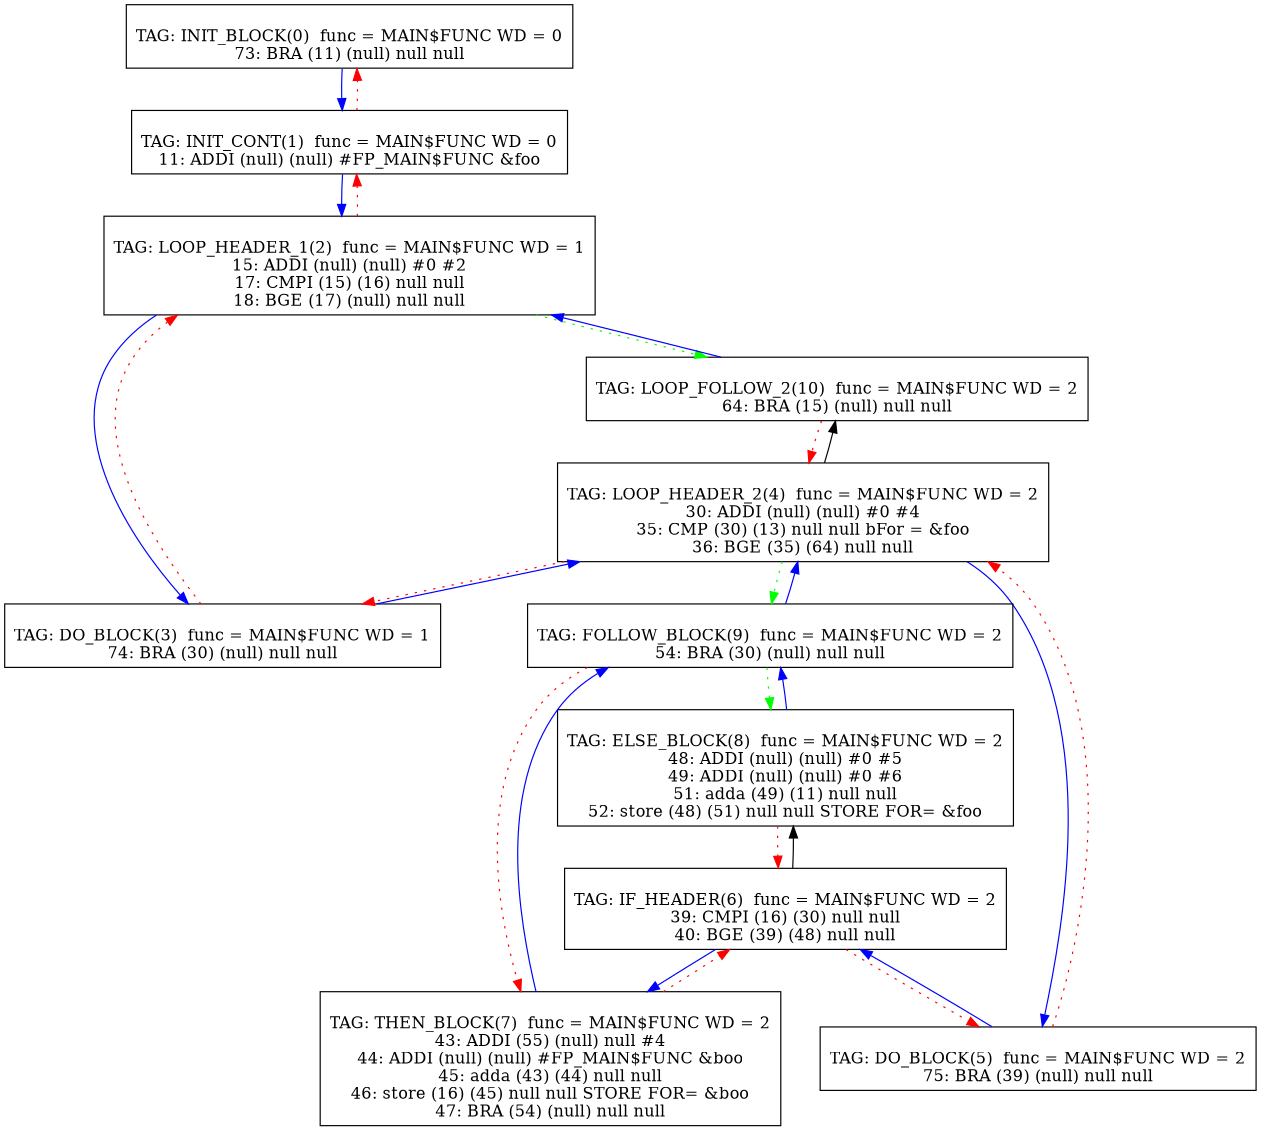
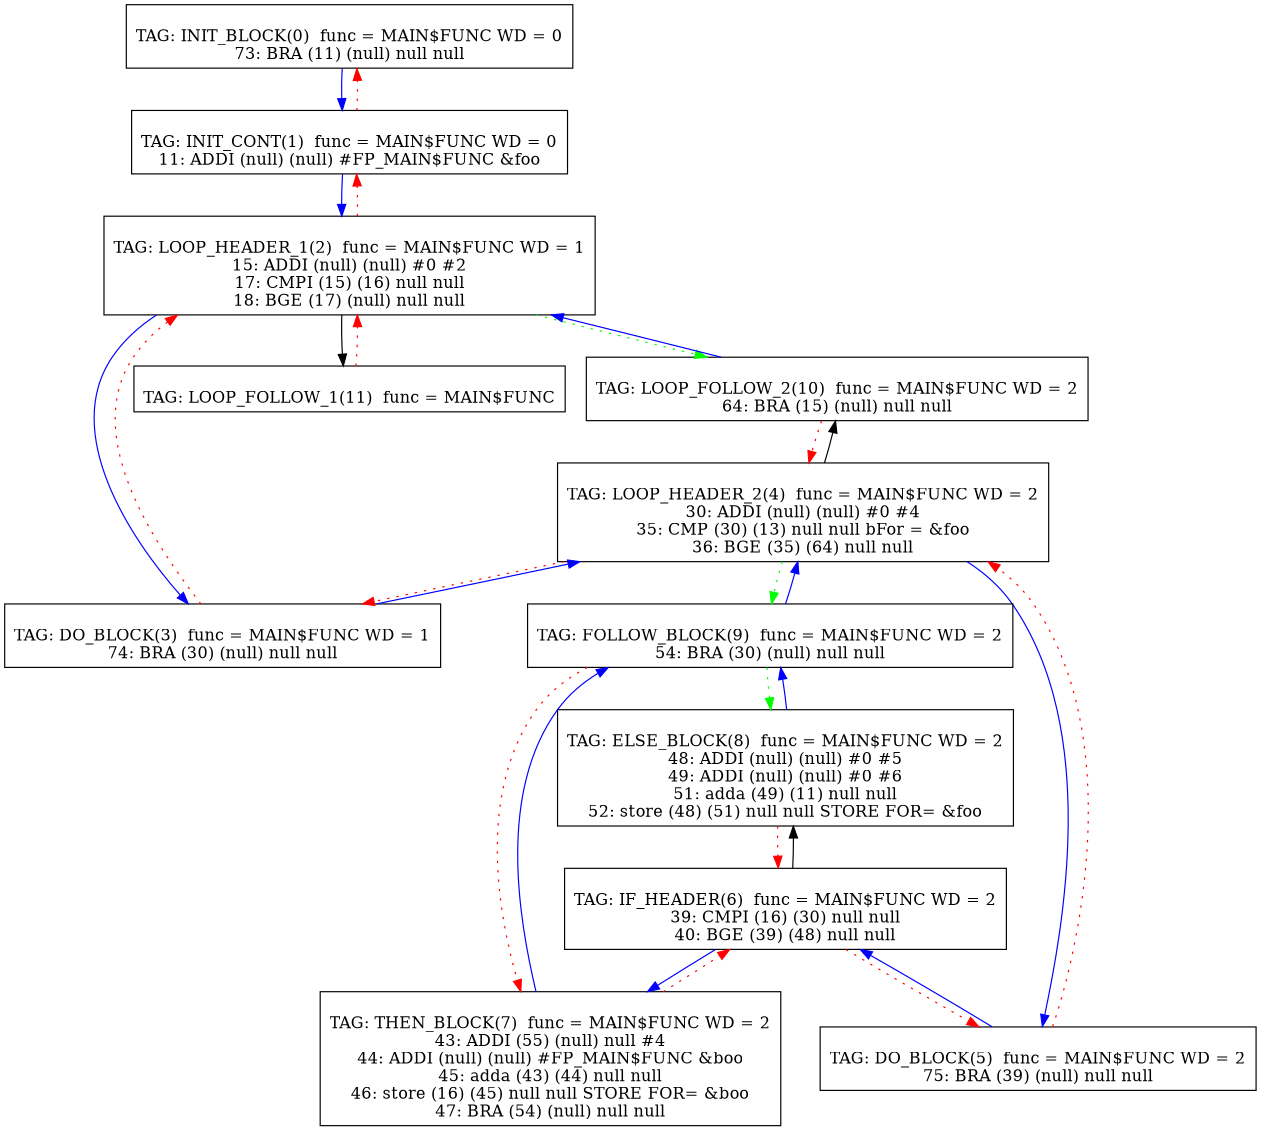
node "TAG: LOOP_FOLLOW_1(11)  func = MAIN$FUNC": added
